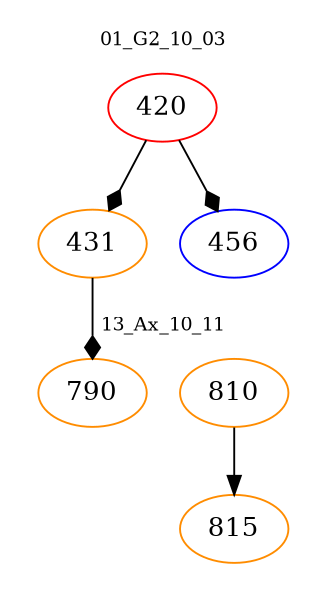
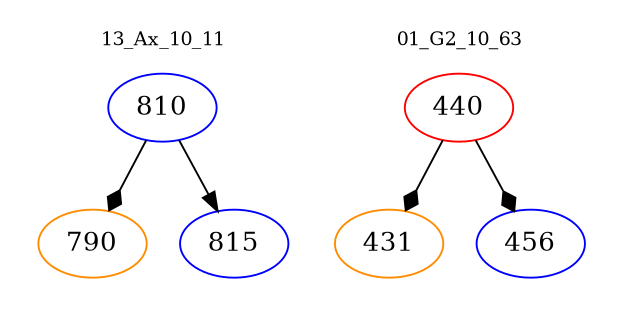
cluster "01_G2_10_03": label "01_G2_10_03" -> "01_G2_10_63"
node "420": label "420" -> "440"
edge "431" -> "790": now "810" -> "790"
node "810": color darkorange -> blue
node "815": color darkorange -> blue
